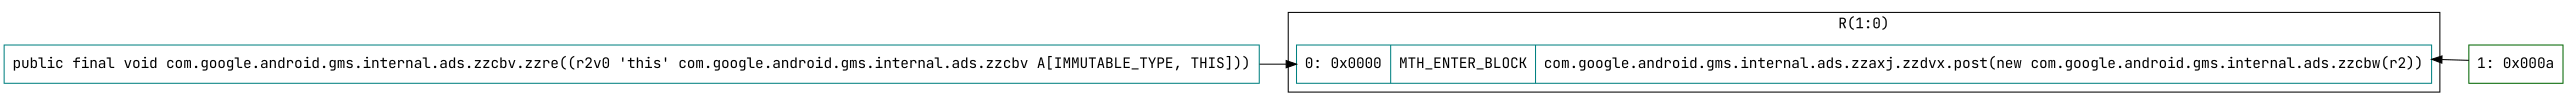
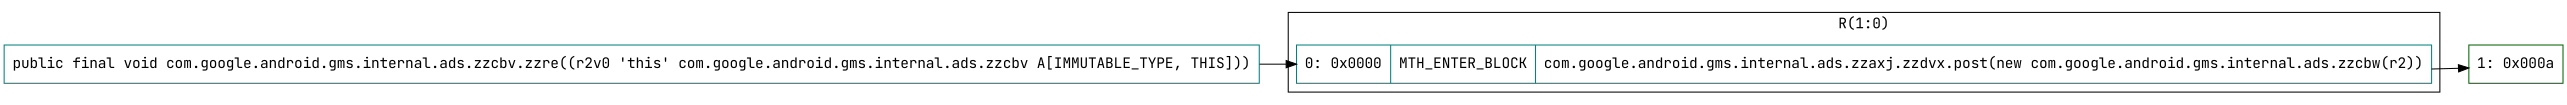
edge "1: 0x000a" -> "0: 0x0000": reversed
